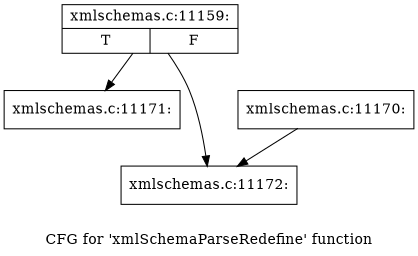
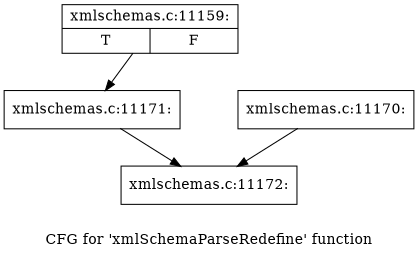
edge "xmlschemas.c:11159:" -> "xmlschemas.c:11172:": now "xmlschemas.c:11171:" -> "xmlschemas.c:11172:"
